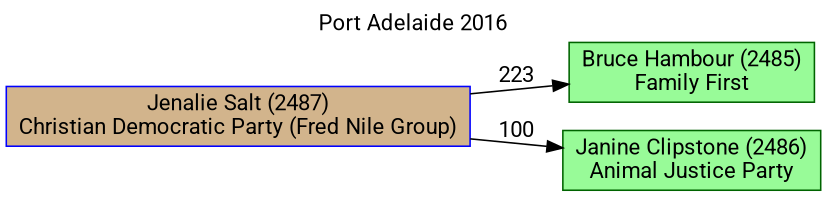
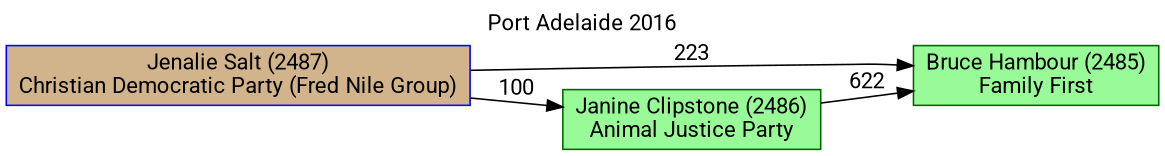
edge "Janine Clipstone (2486) Animal Justice Party" -> "Bruce Hambour (2485) Family First": added, label "622"
